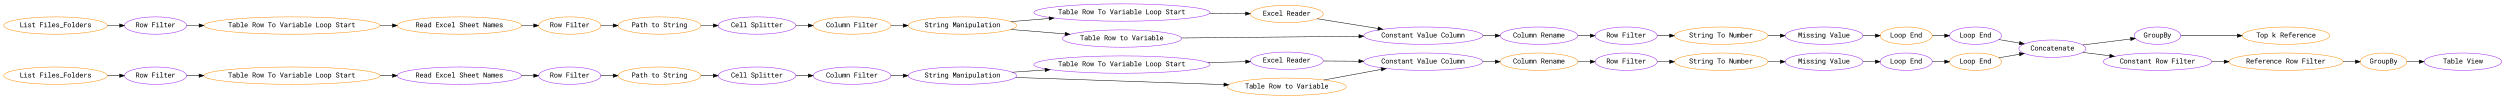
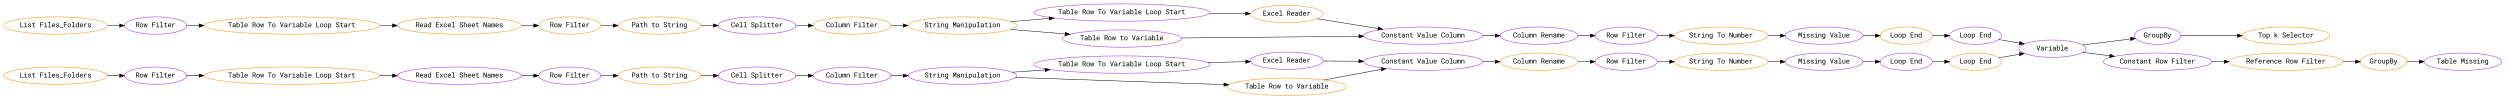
node "Top k Reference": label "Top k Reference" -> "Top k Selector"
node "Concatenate": label "Concatenate" -> "Variable"
node "Table View": label "Table View" -> "Table Missing"
